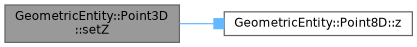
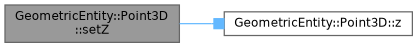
node "GeometricEntity::Point8D::z": label "GeometricEntity::Point8D::z" -> "GeometricEntity::Point3D::z"
